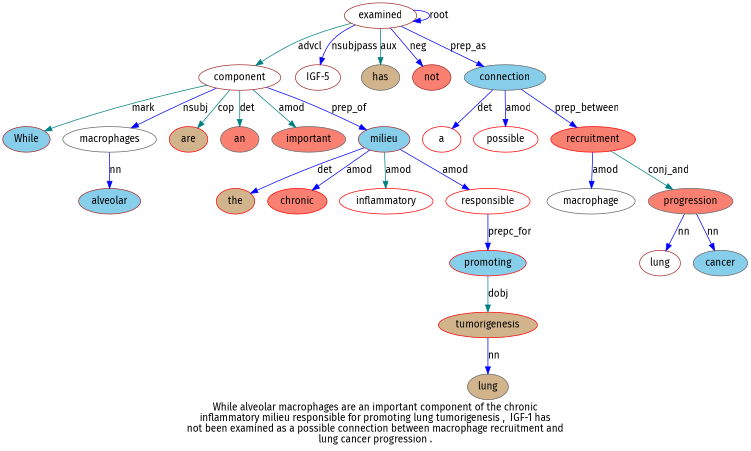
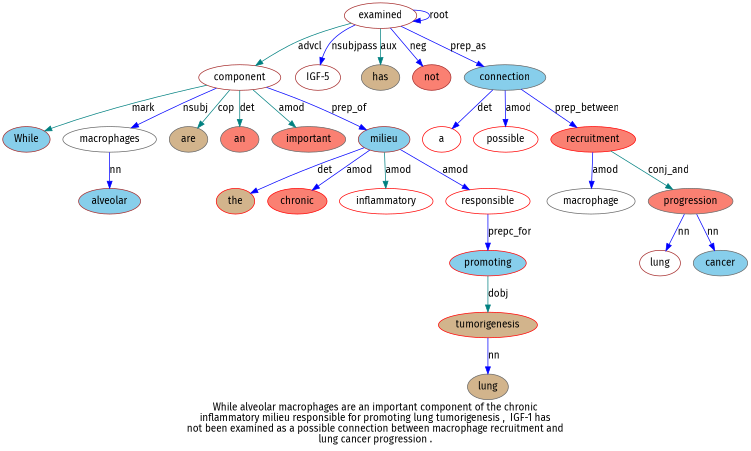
node "are": color red -> gray40
